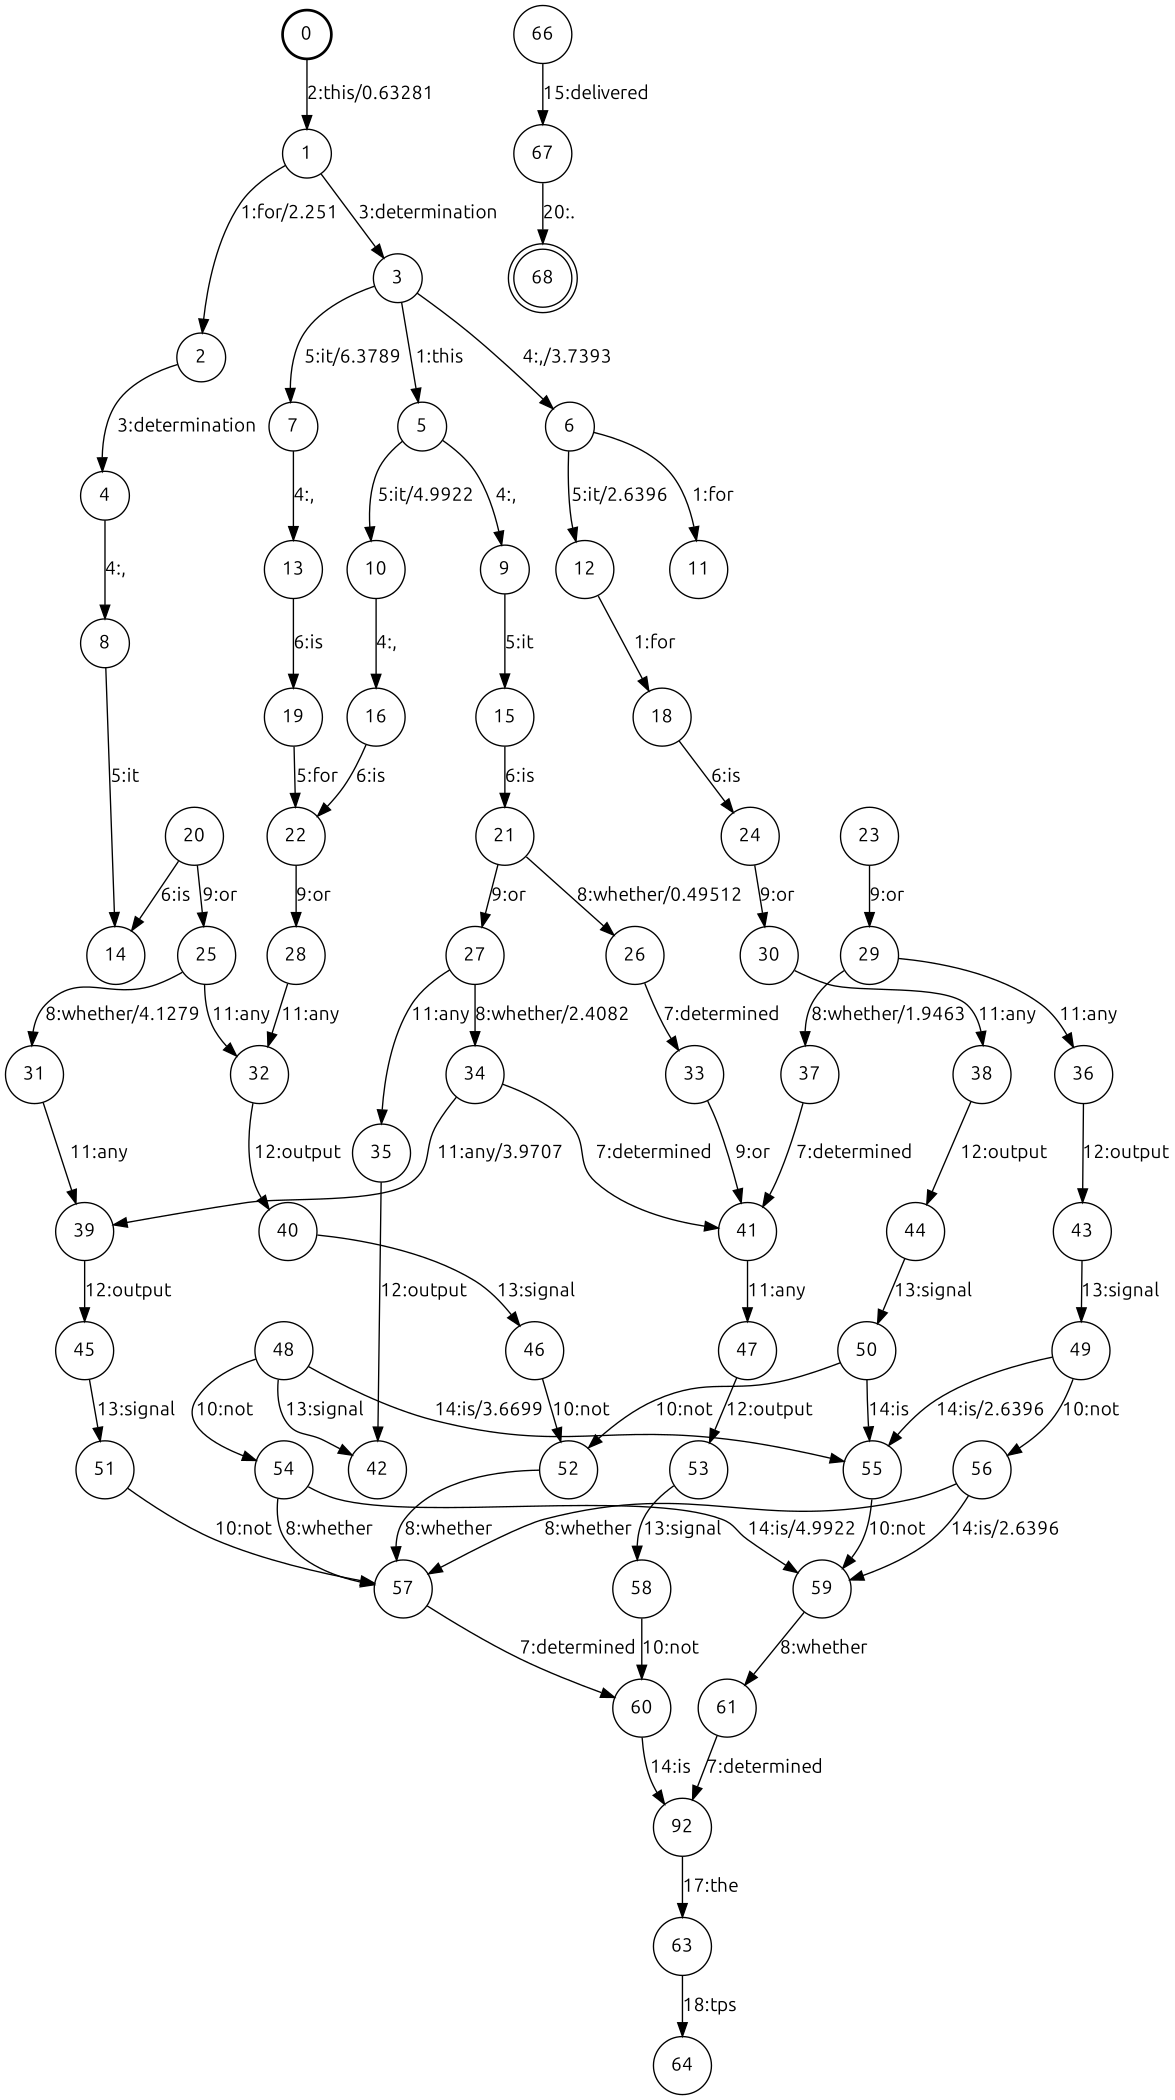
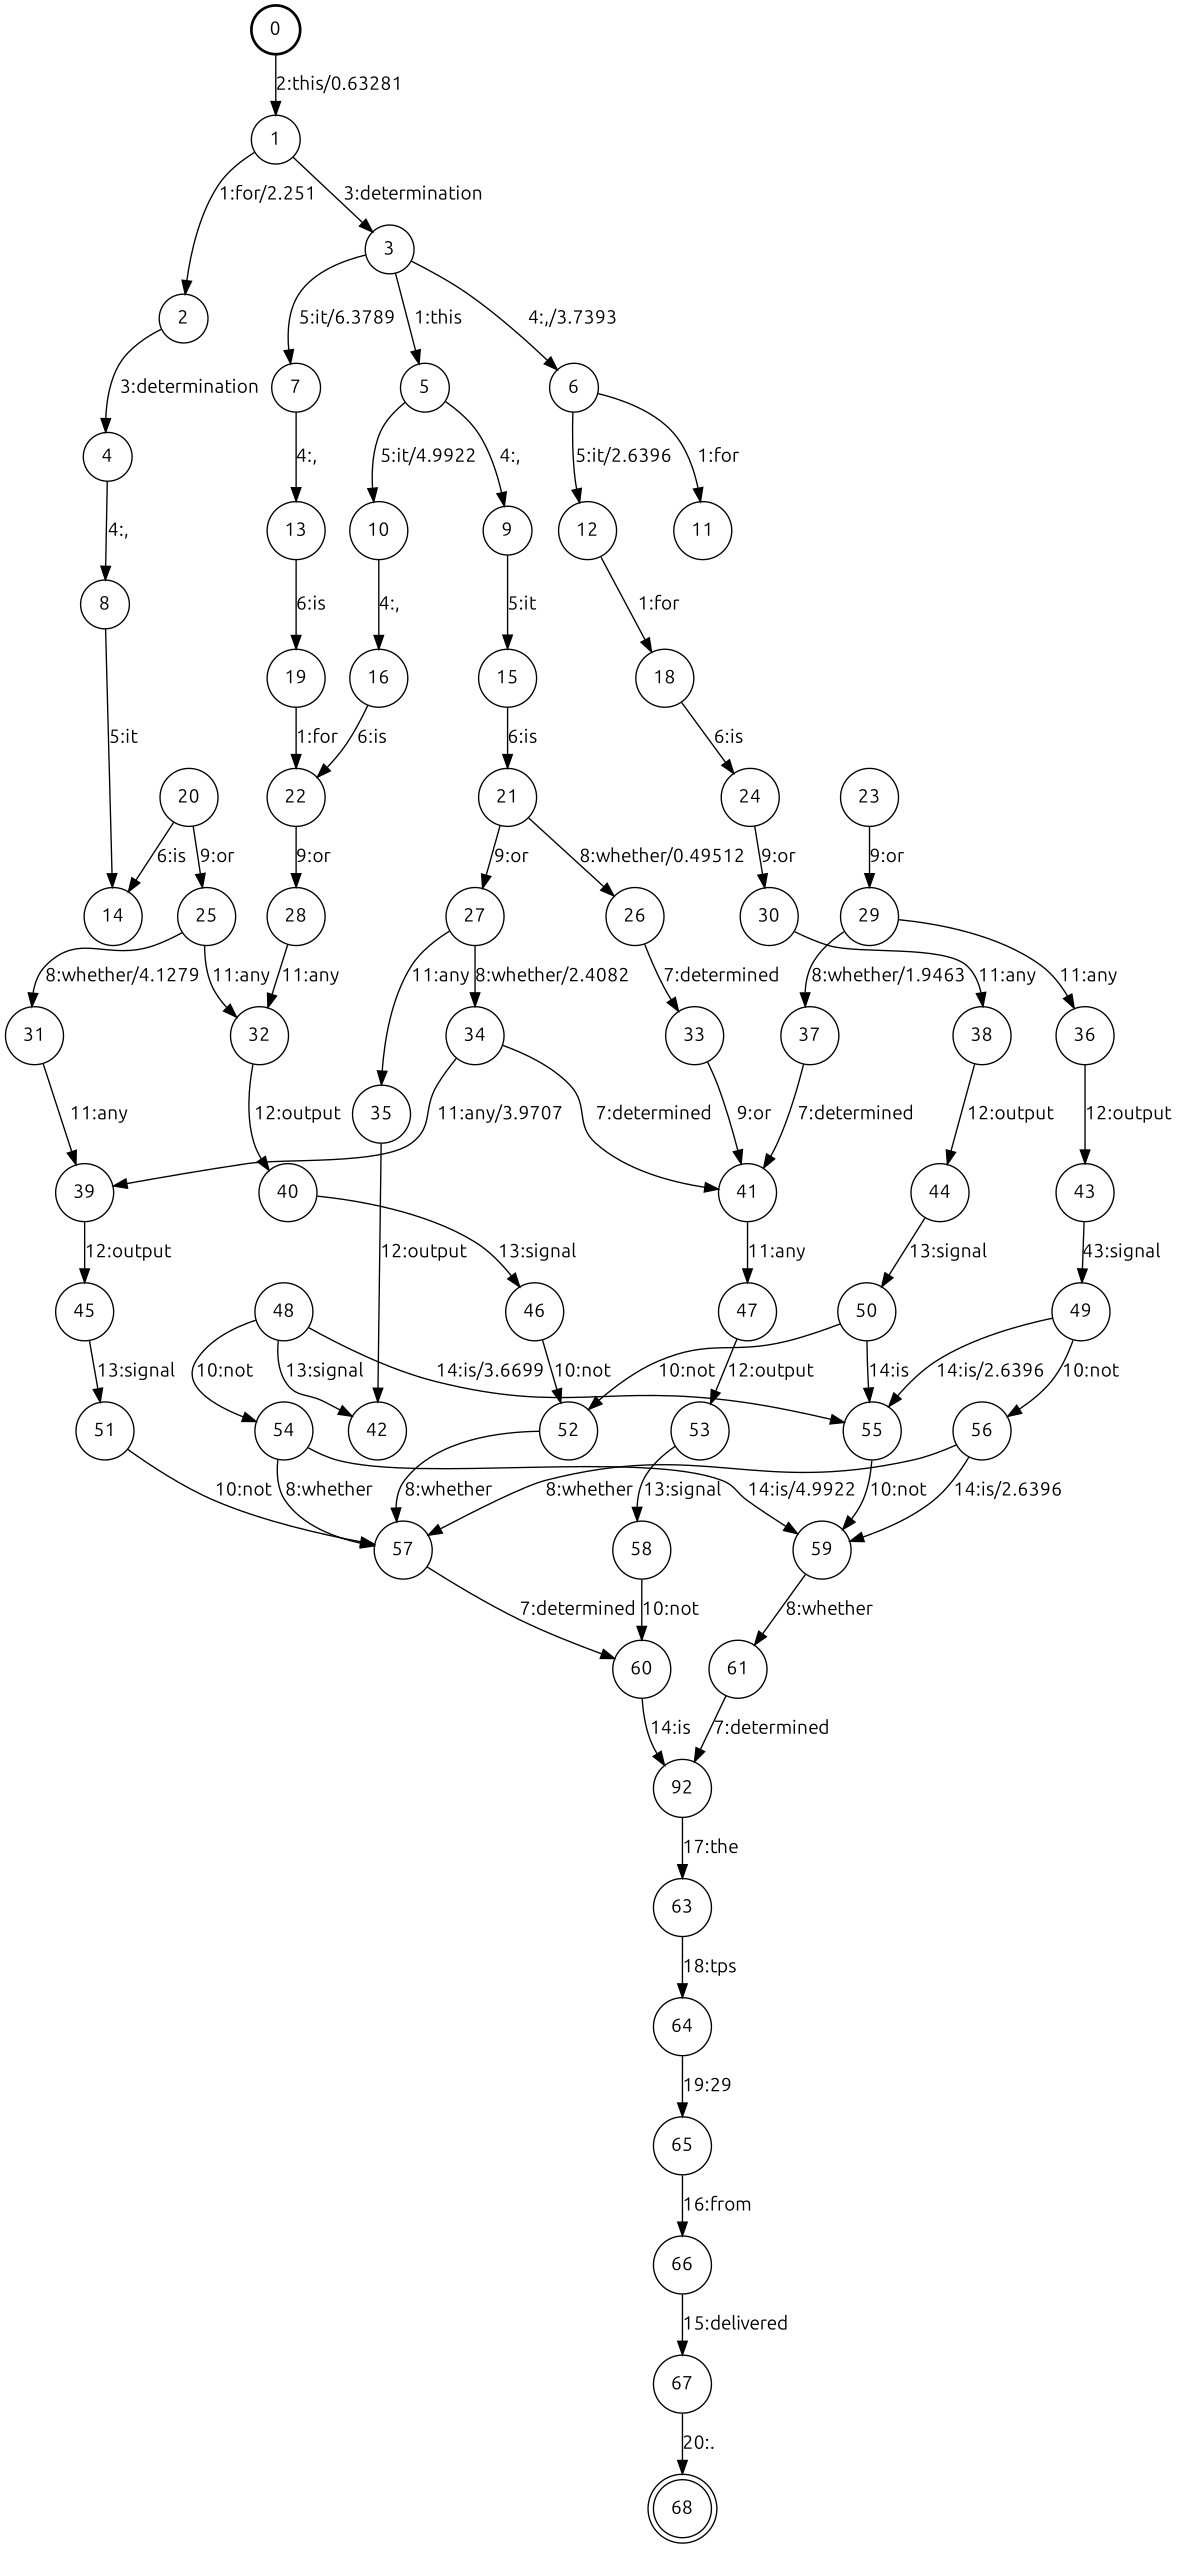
edge "19" -> "22": label "5:for" -> "1:for"
edge "43" -> "49": label "13:signal" -> "43:signal"
node "65": added
